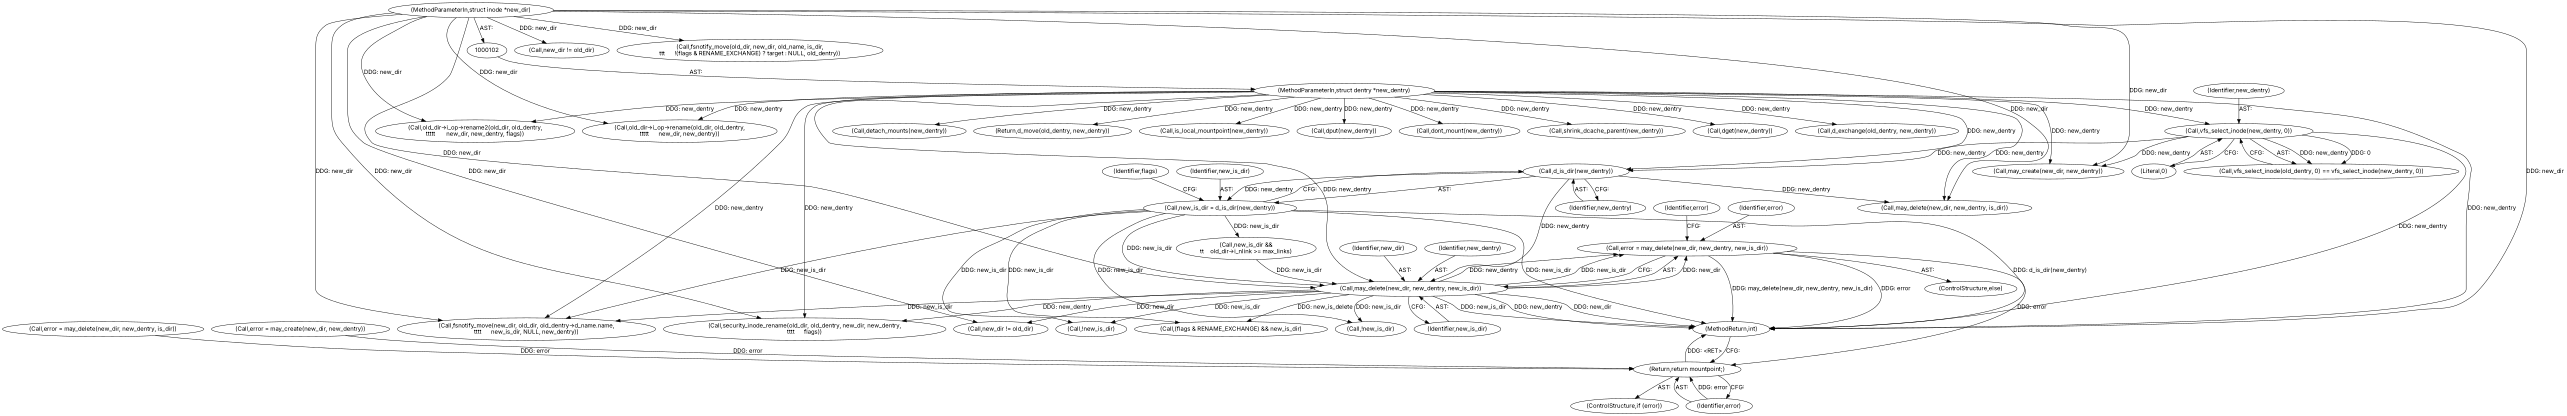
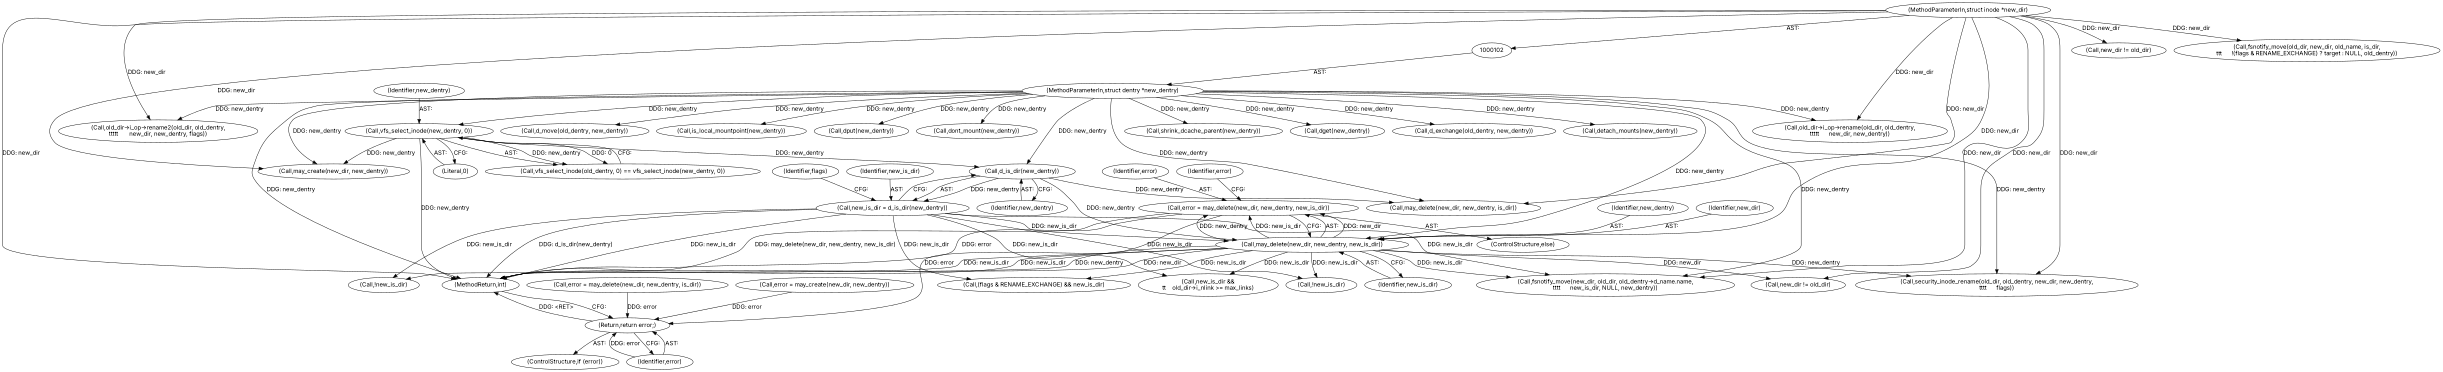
node "(Return,d_move(old_dentry, new_dentry))": label "(Return,d_move(old_dentry, new_dentry))" -> "(Call,d_move(old_dentry, new_dentry))"
edge "(Call,new_is_dir && tt    old_dir->i_nlink >= max_links)" -> "(Call,may_delete(new_dir, new_dentry, new_is_dir))": reversed
edge "(Call,may_delete(new_dir, new_dentry, new_is_dir))" -> "(Call,(flags & RENAME_EXCHANGE) && new_is_dir)": label "DDG: new_is_delete" -> "DDG: new_is_dir"
node "(Return,return mountpoint;)": label "(Return,return mountpoint;)" -> "(Return,return error;)"
